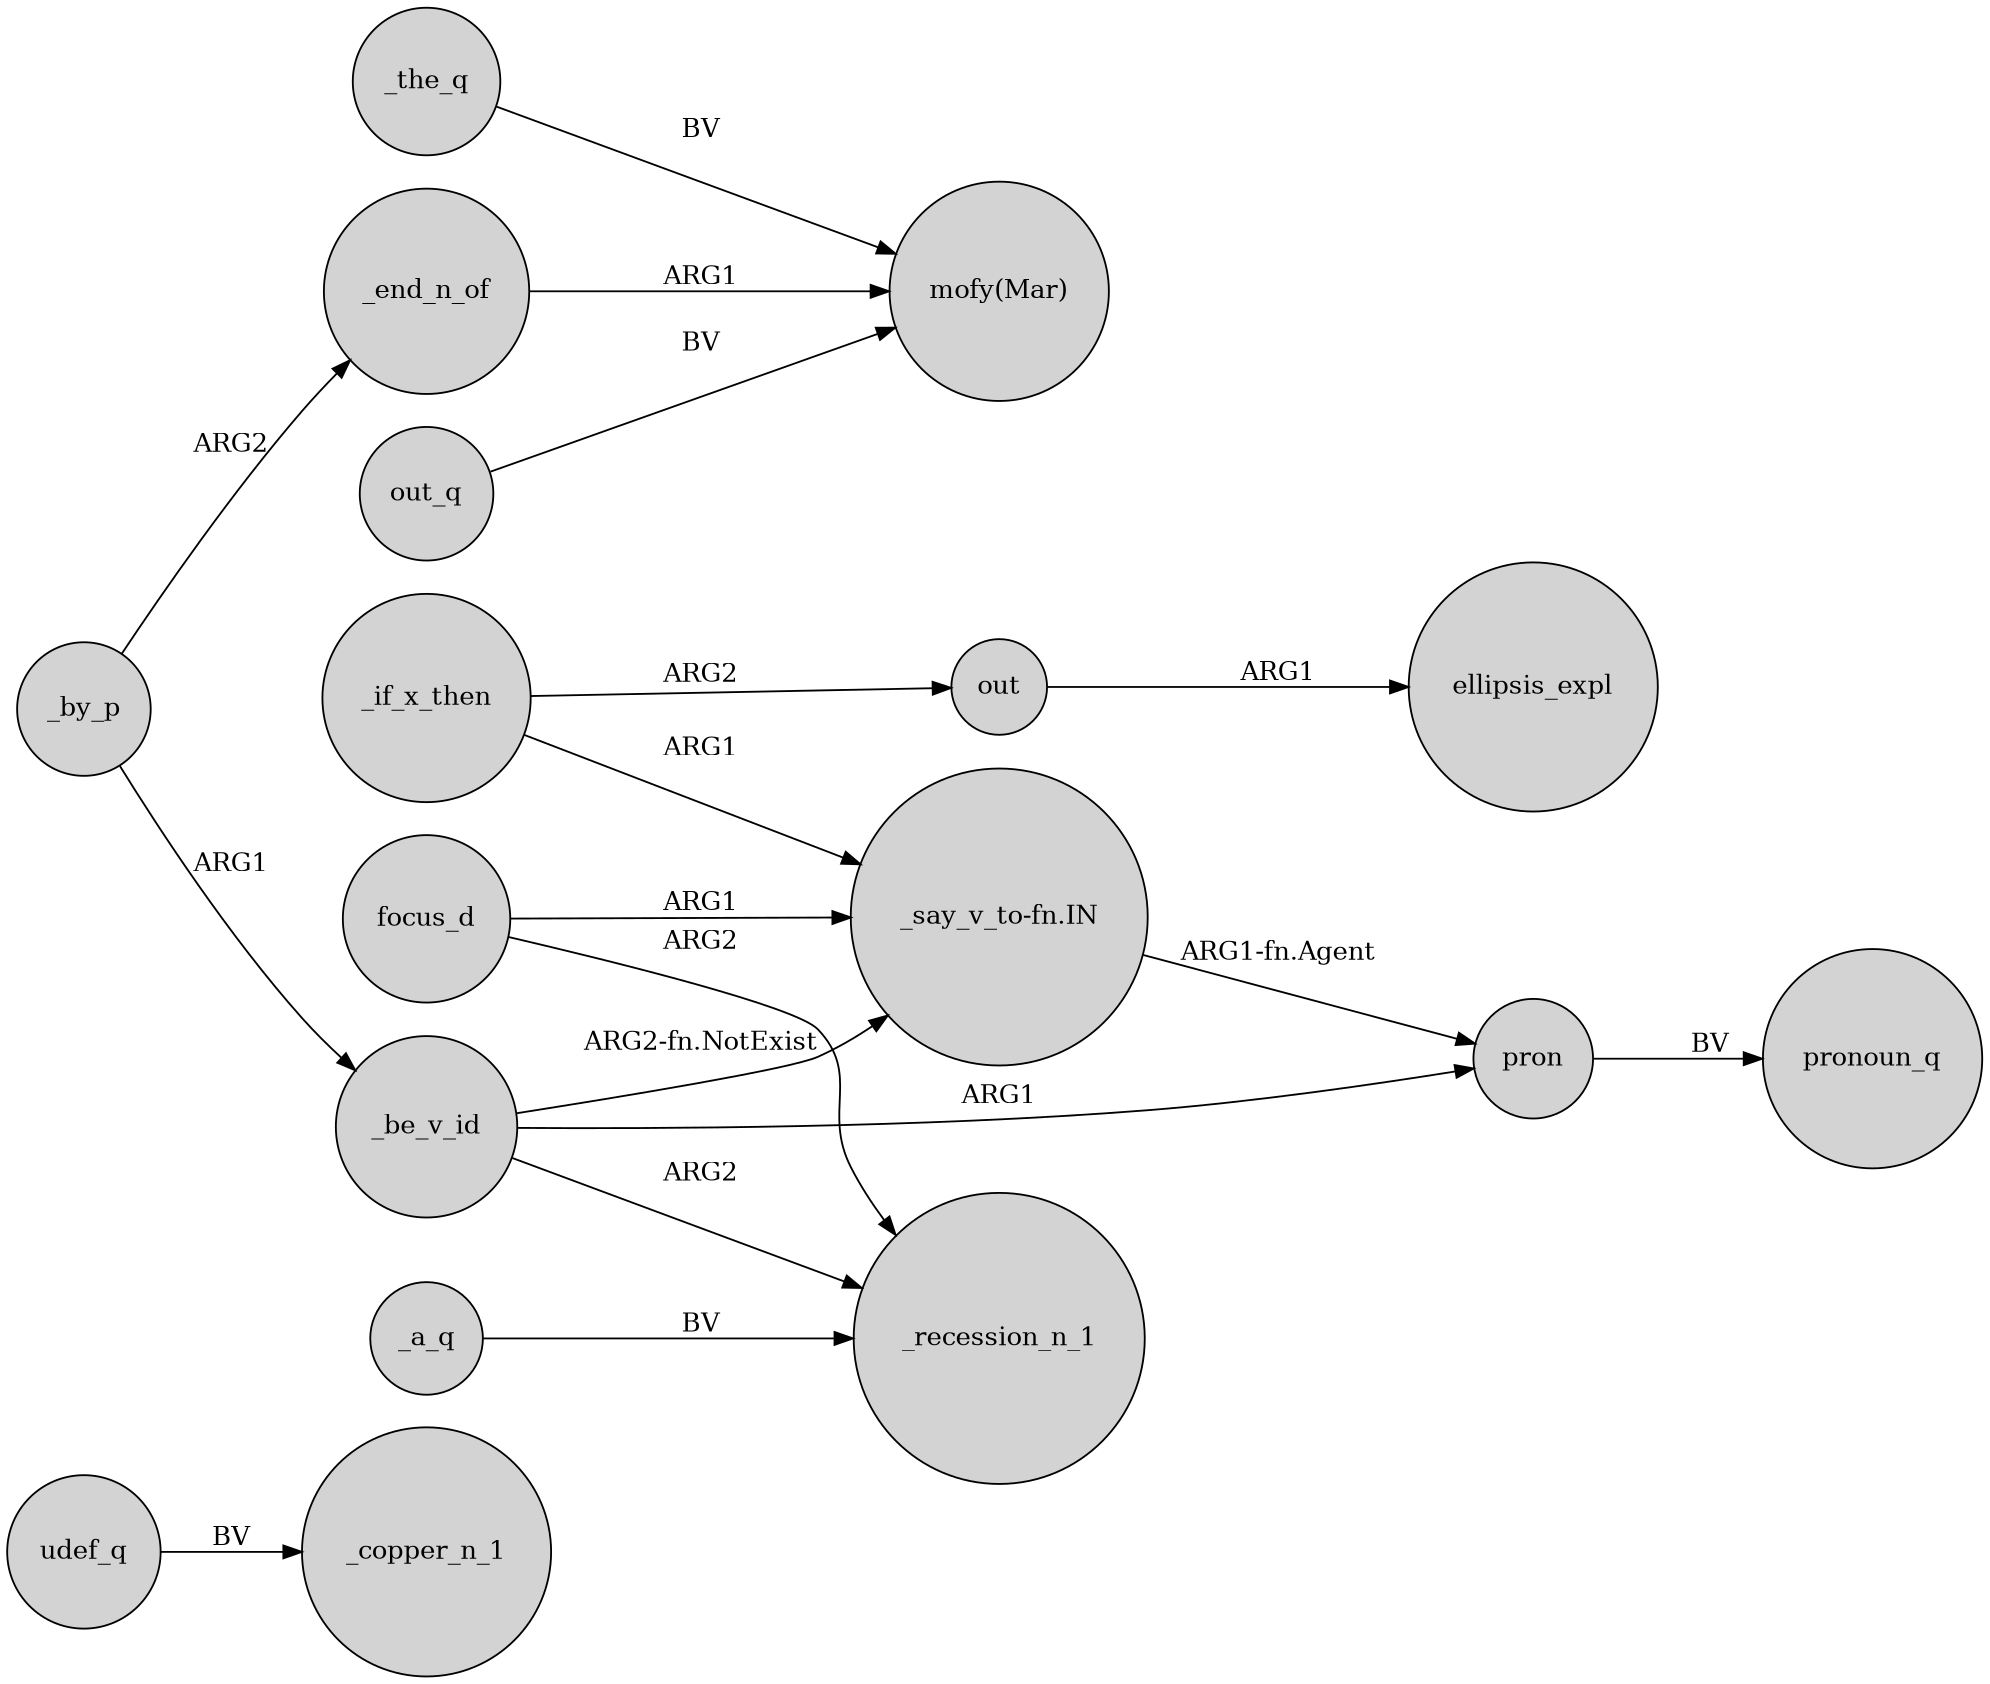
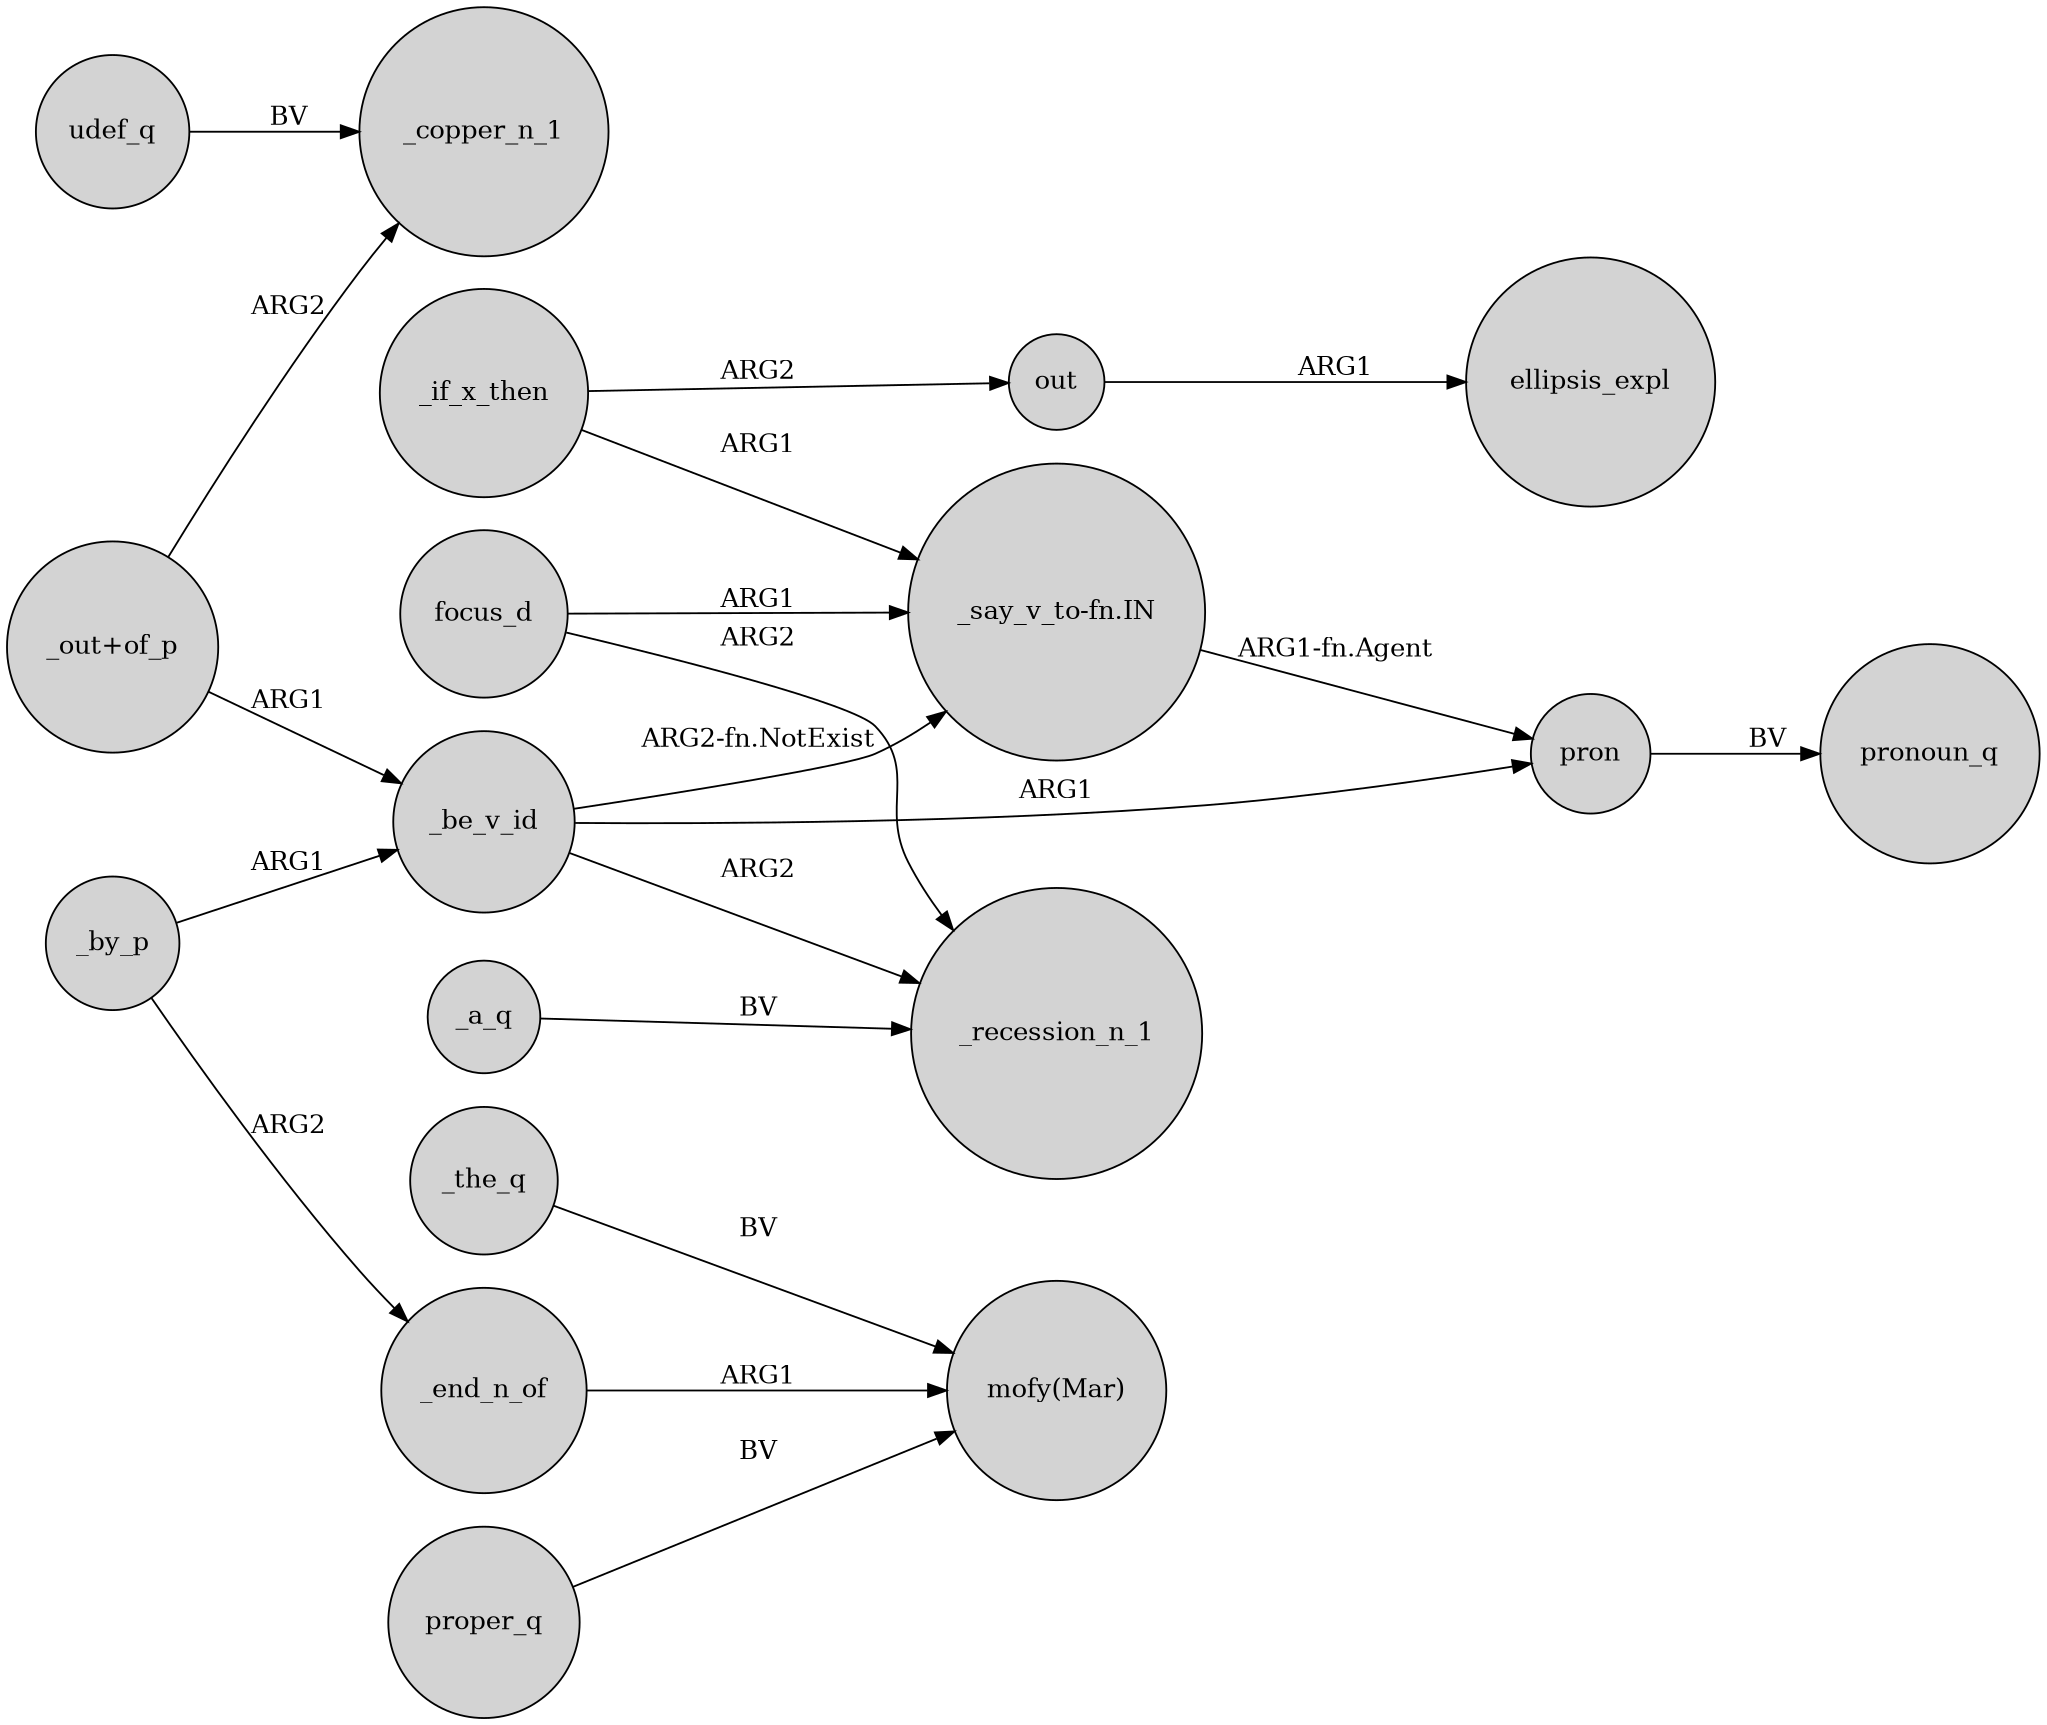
node "out_q": label "out_q" -> "proper_q"
node "_out+of_p": added
